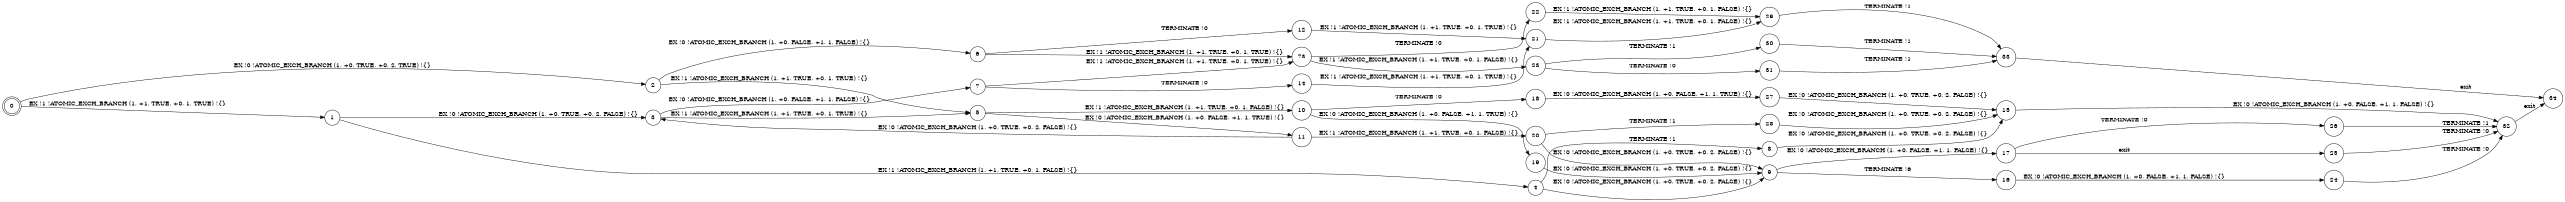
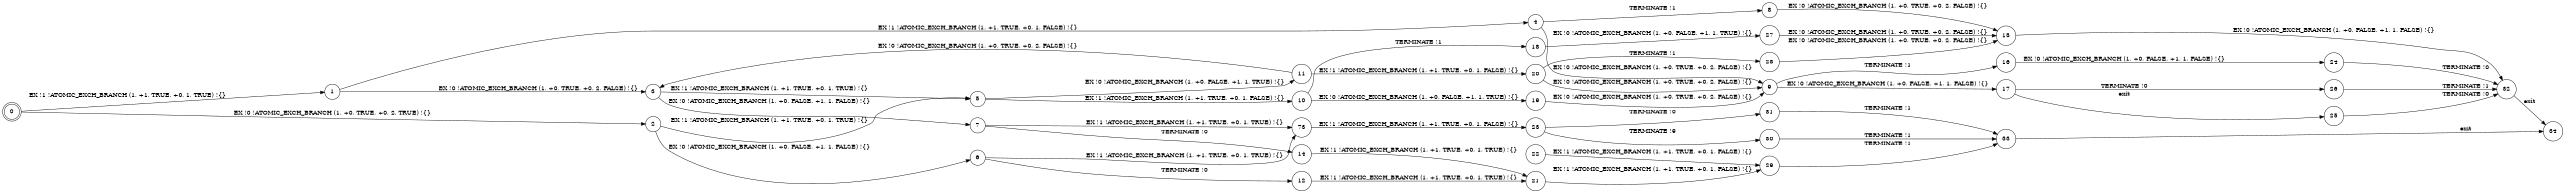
edge "23" -> "30": label "TERMINATE !1" -> "TERMINATE !9"
edge "73" -> "22": removed, label "TERMINATE !0"
edge "10" -> "18": label "TERMINATE !0" -> "TERMINATE !1"
edge "9" -> "16": label "TERMINATE !6" -> "TERMINATE !1"
